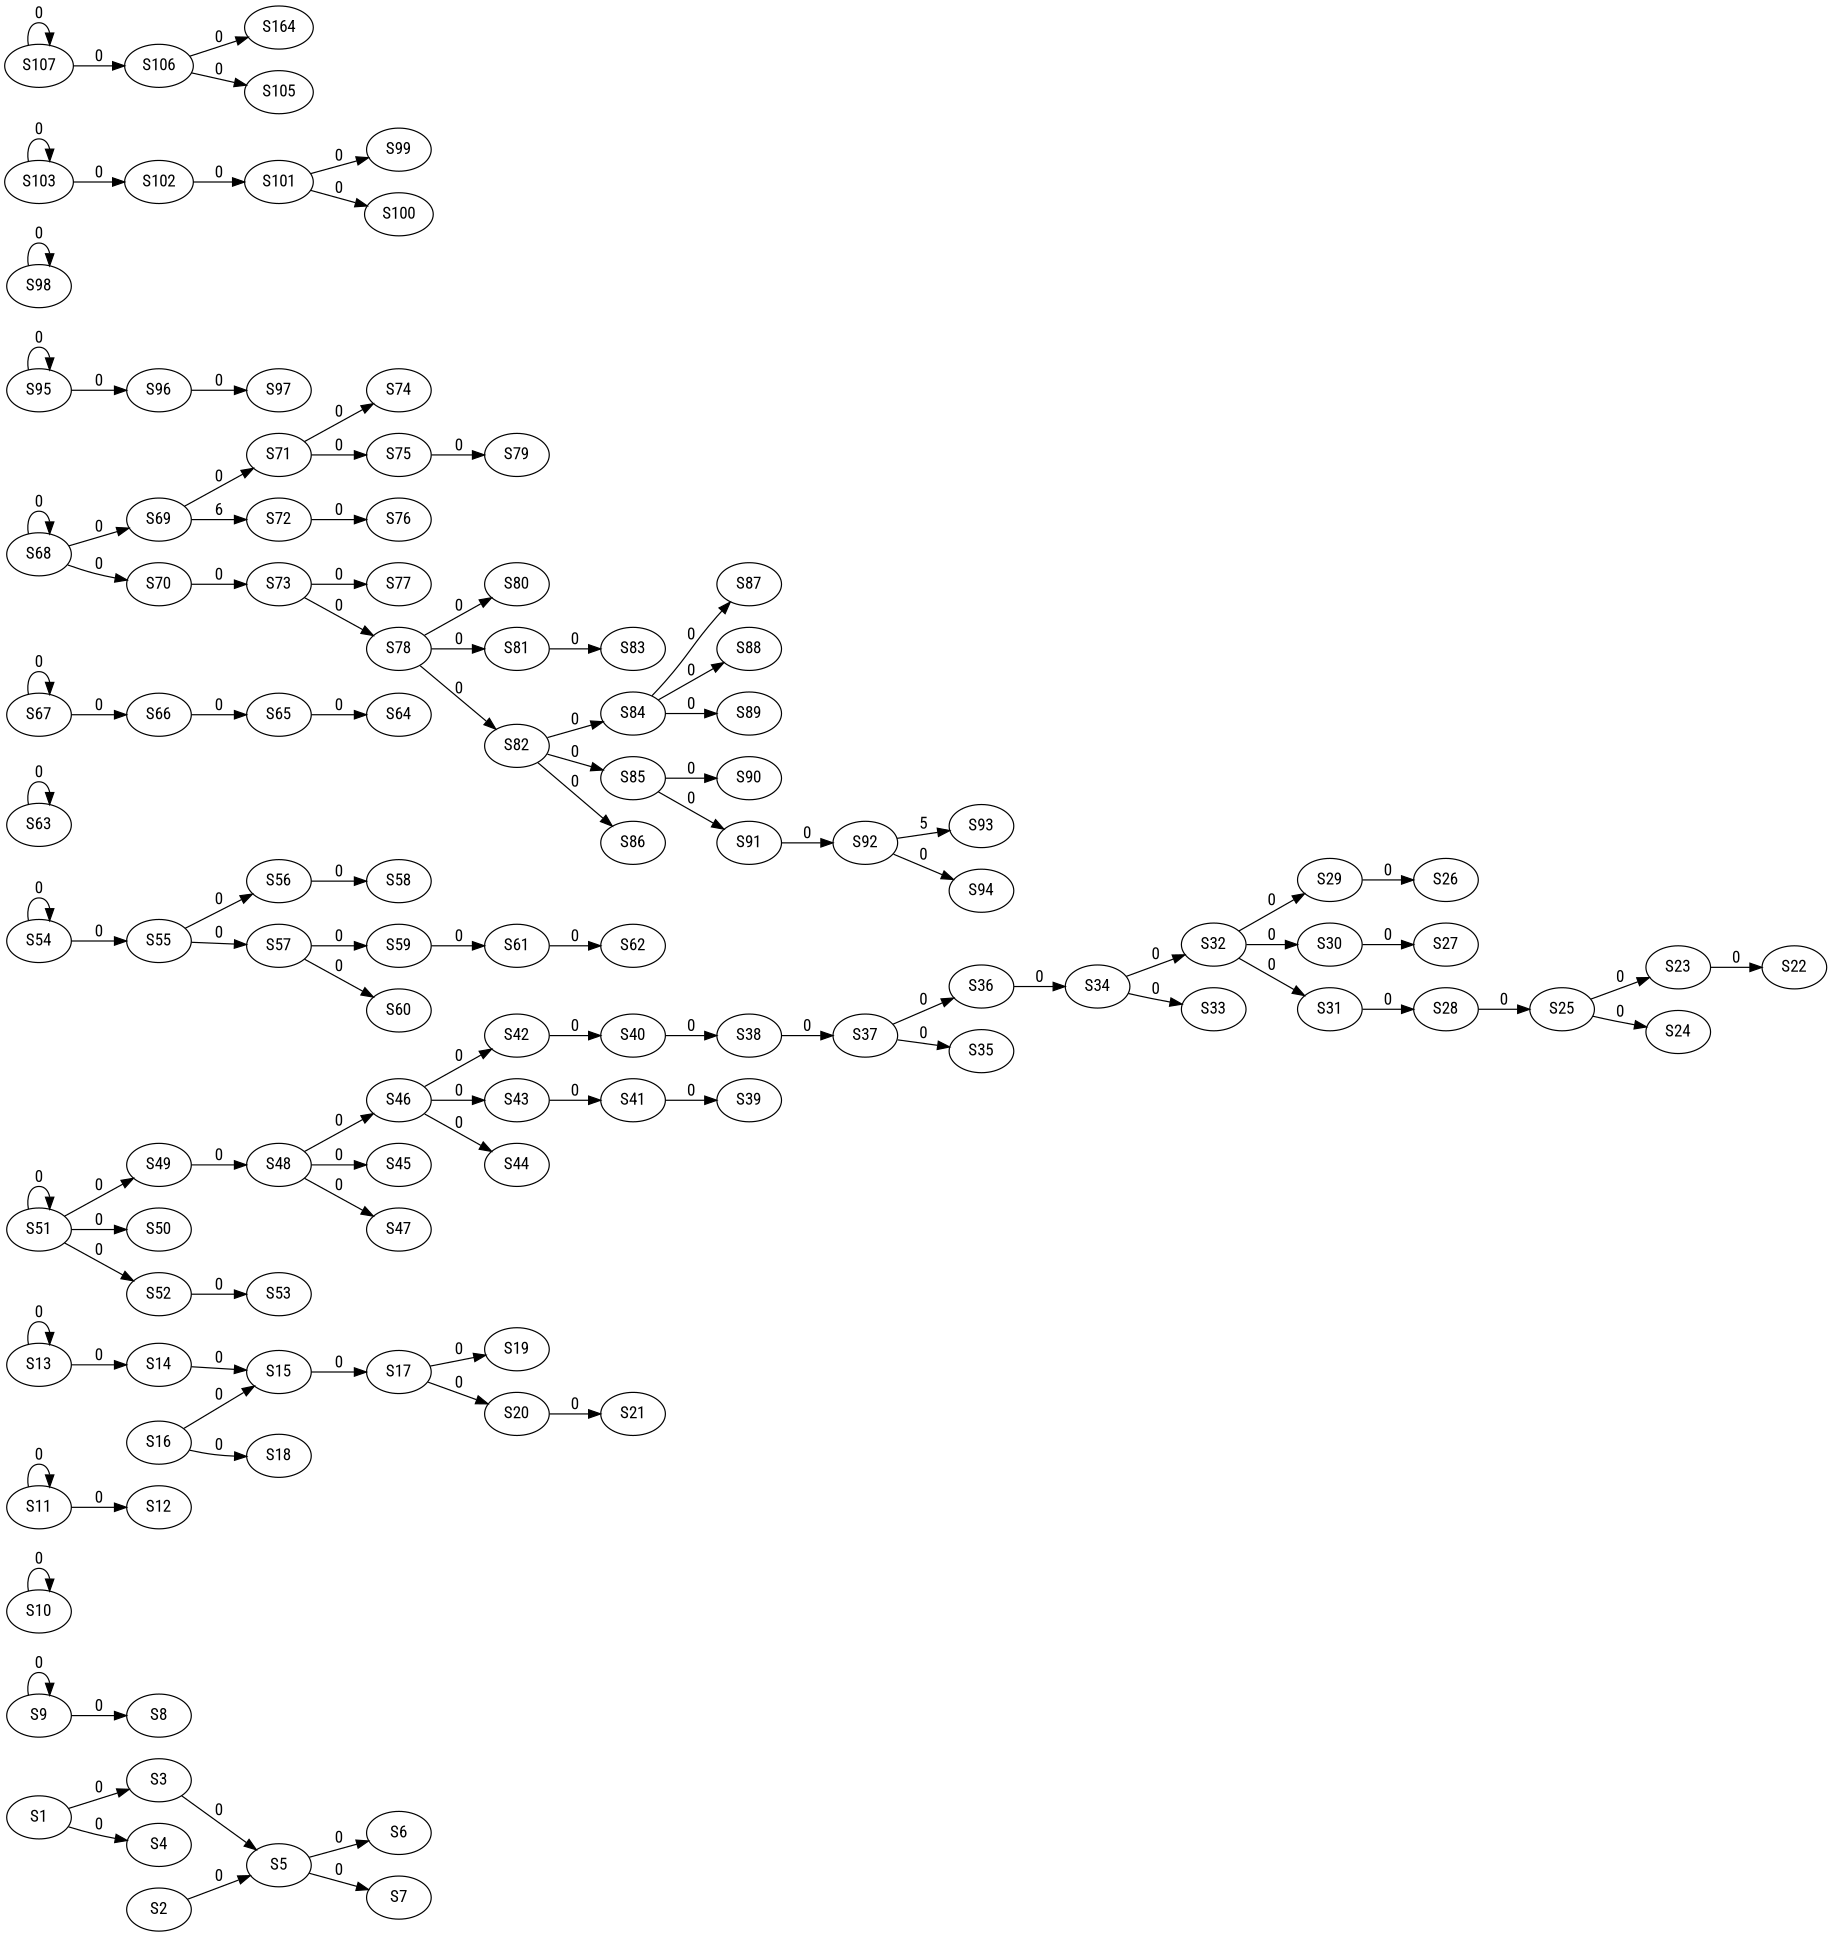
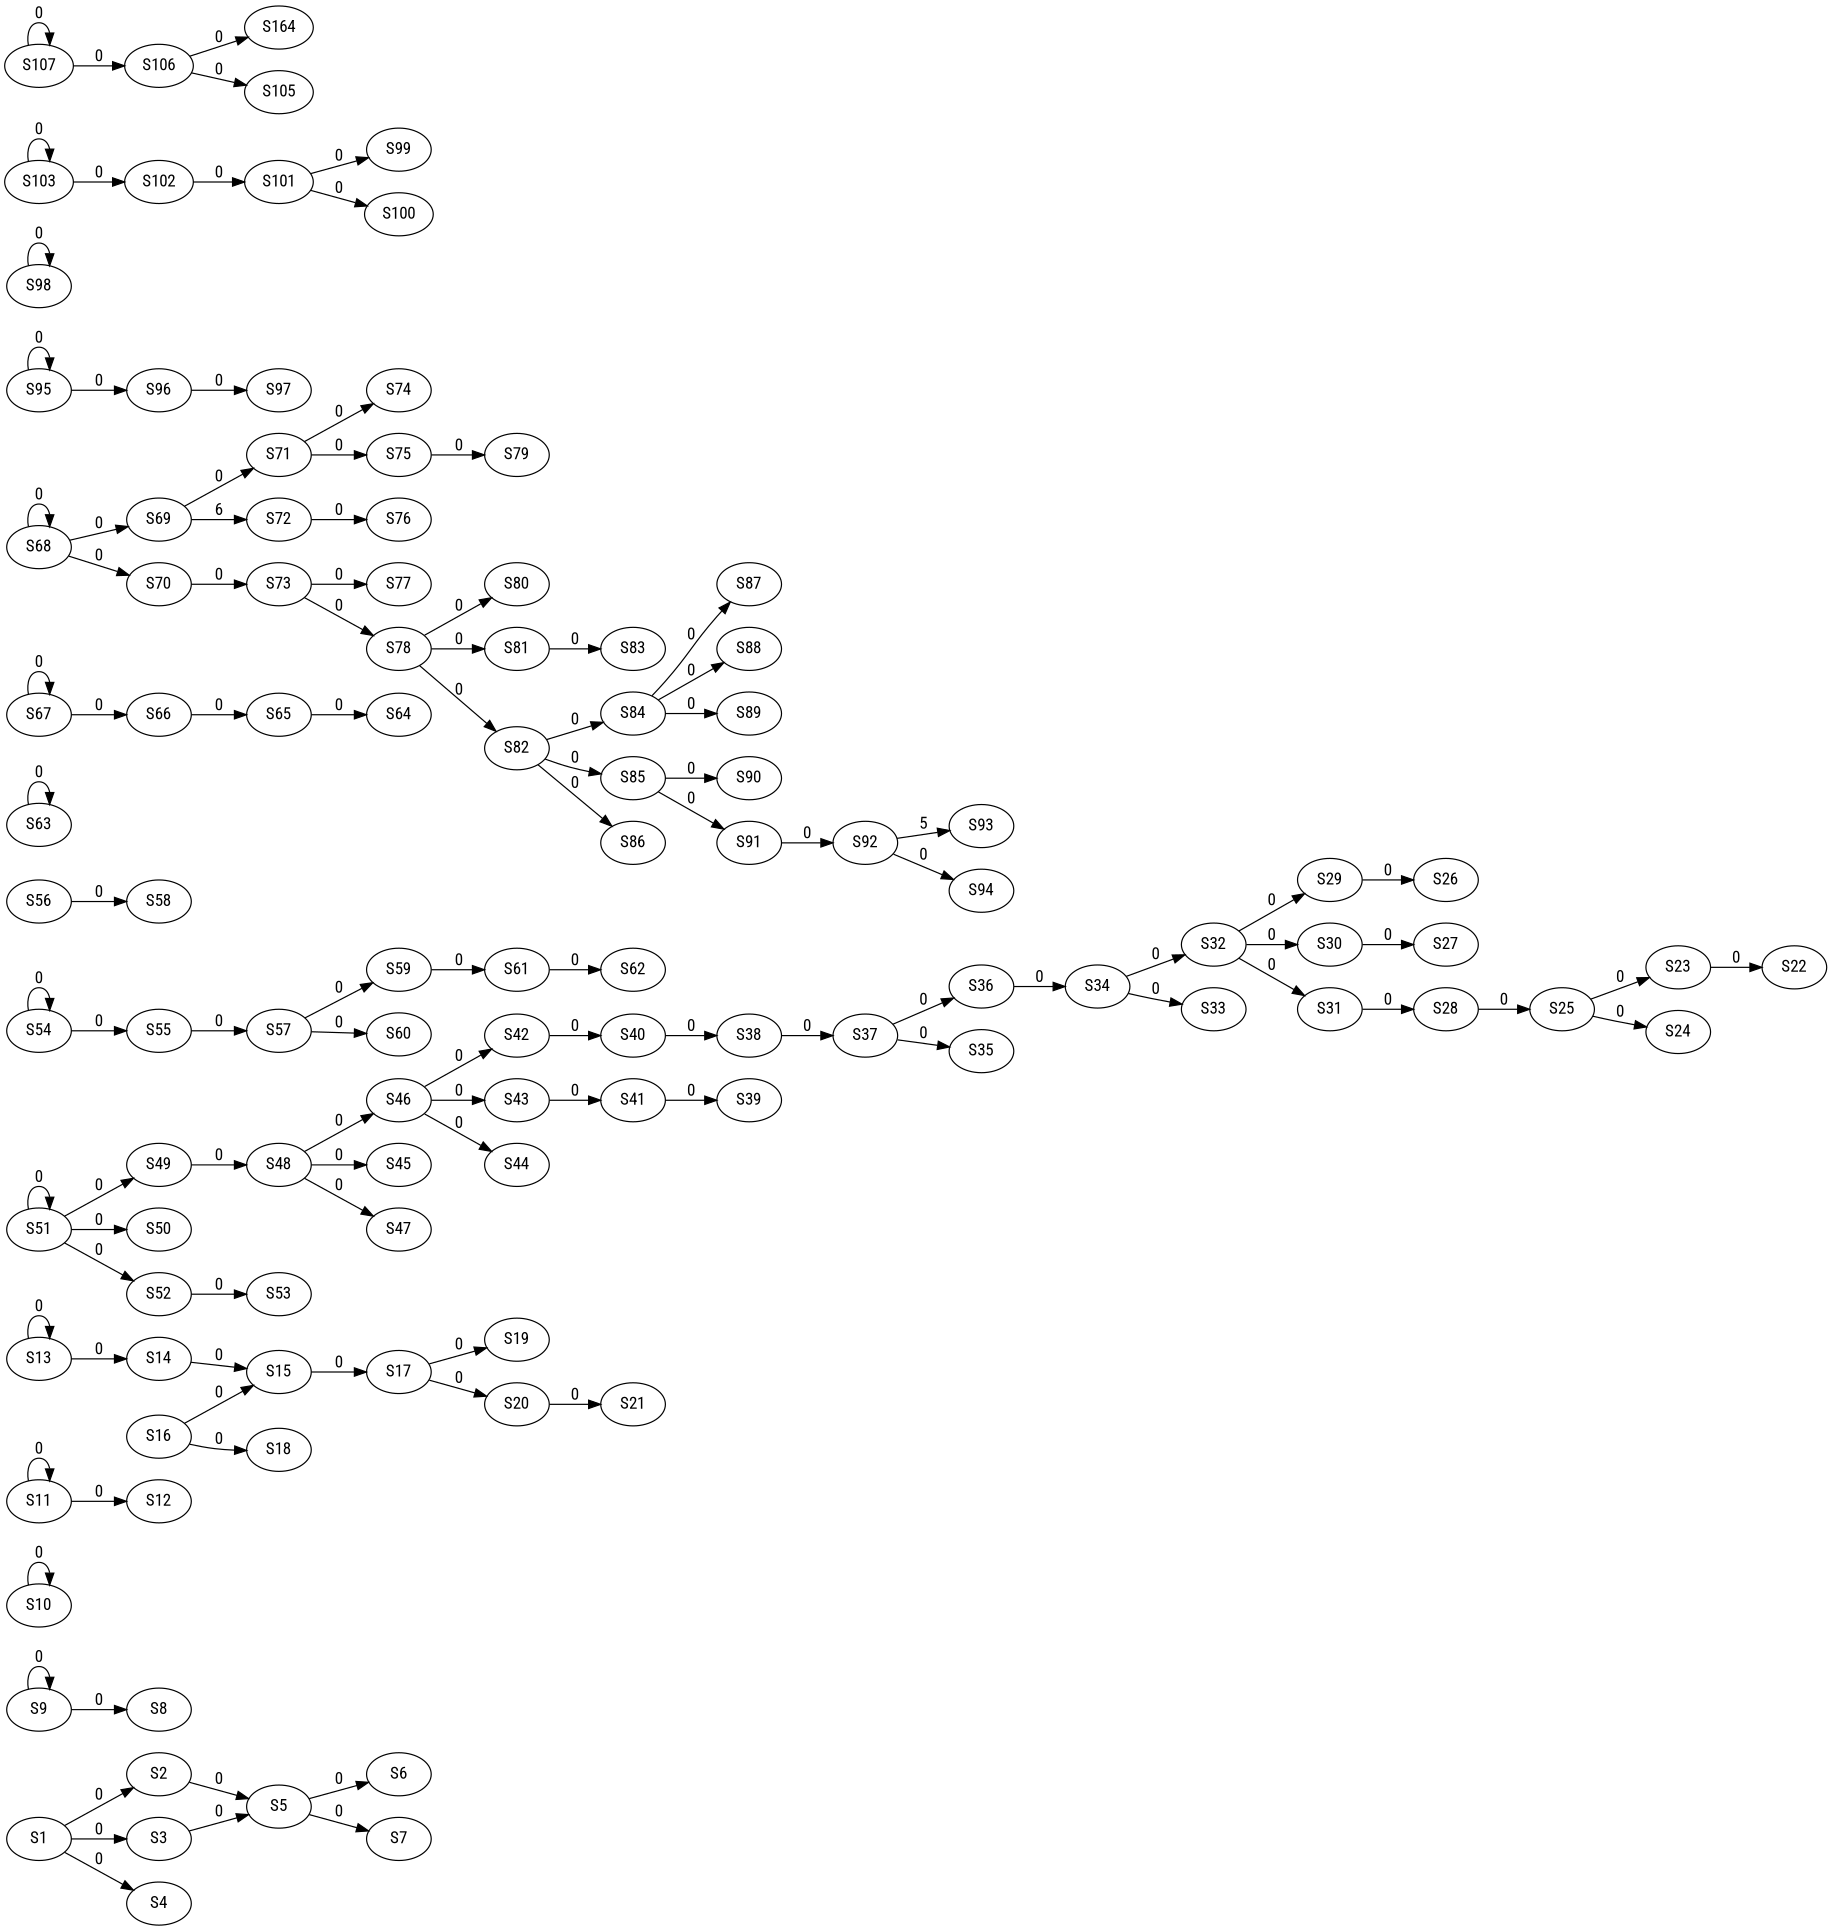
edge "S55" -> "S56": removed, label "0"
edge "S1" -> "S2": added, label "0"
